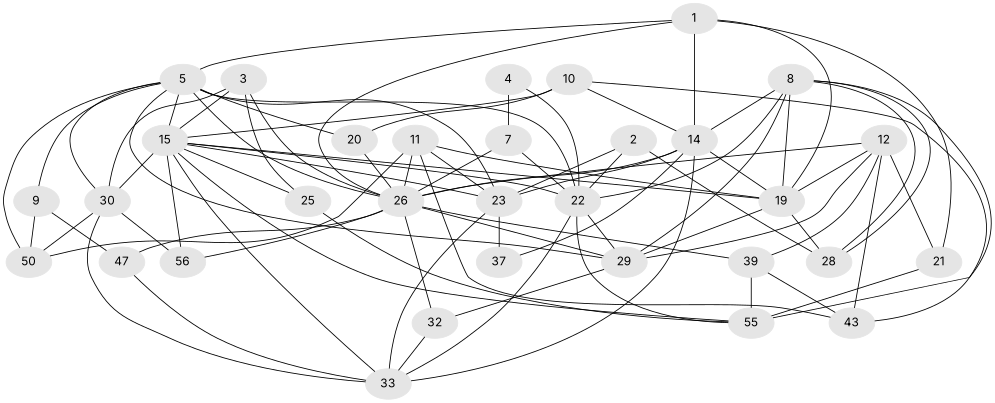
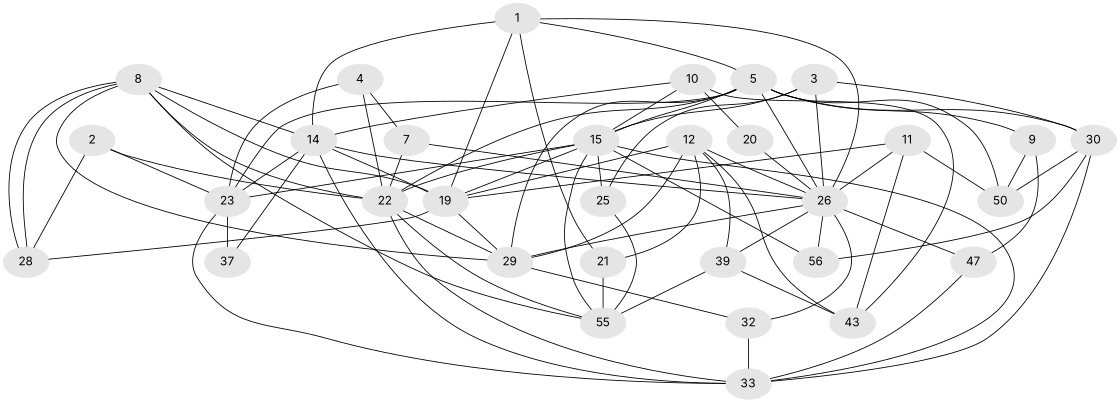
edge "5" -- "20": removed
edge "11" -- "23": now "4" -- "23"
edge "15" -- "30": removed
